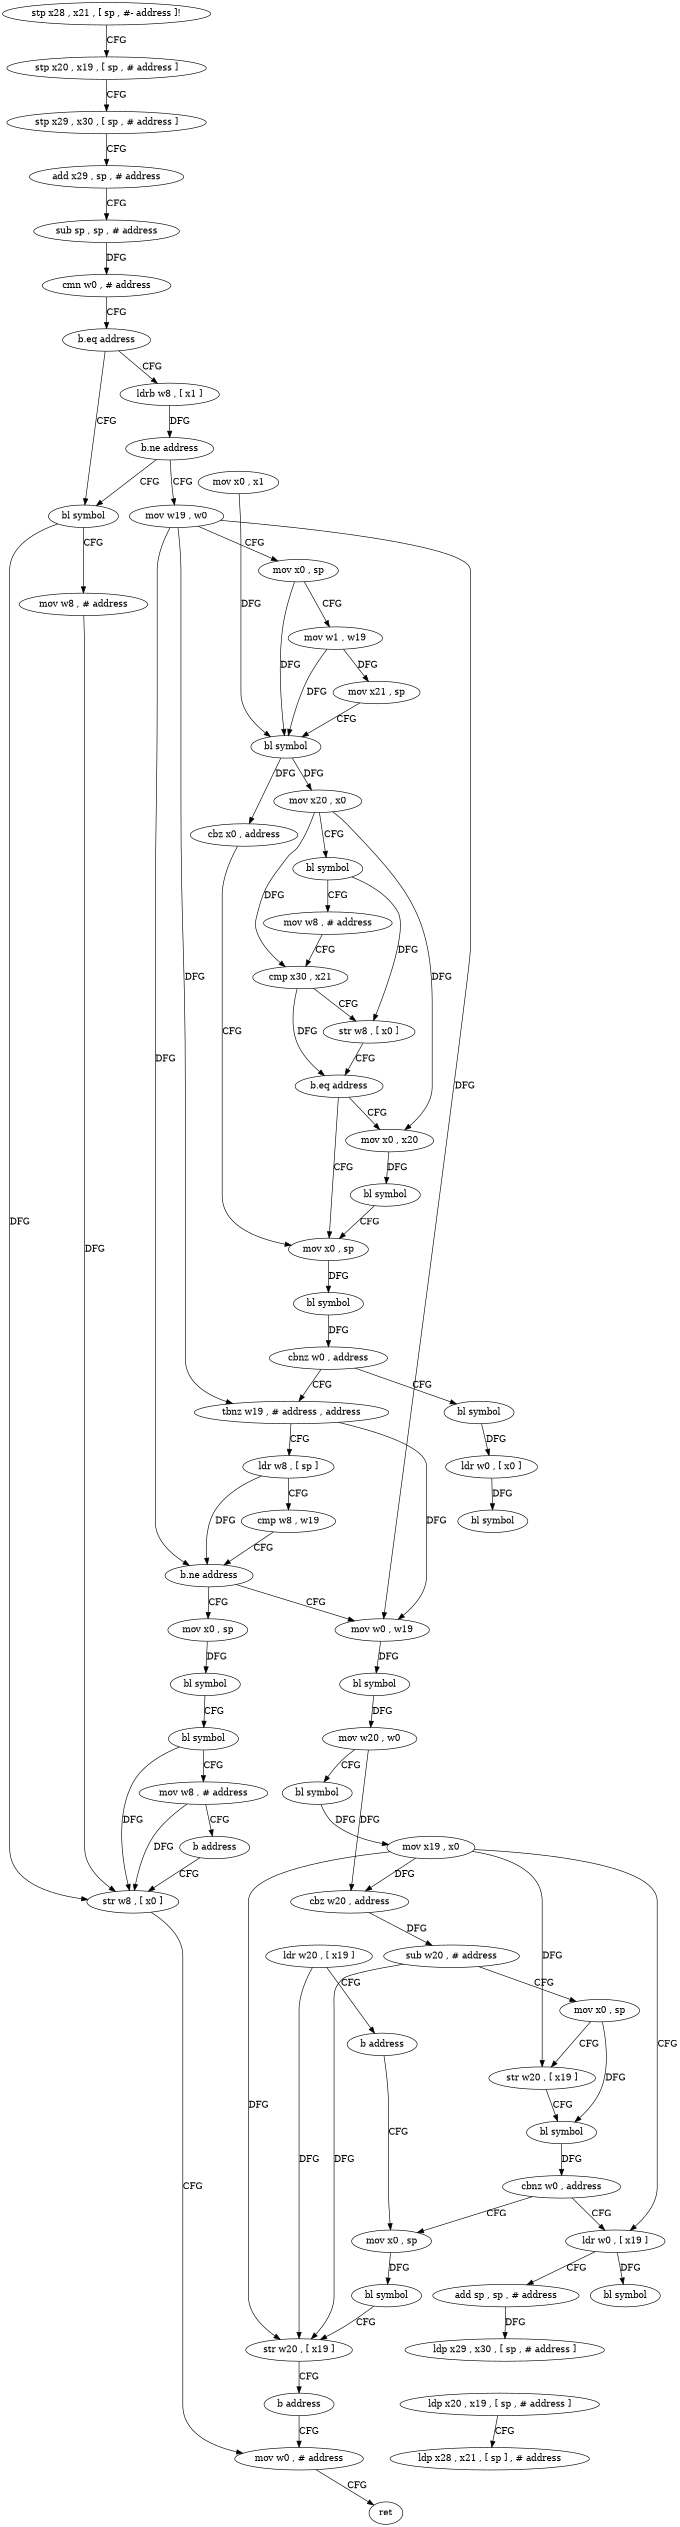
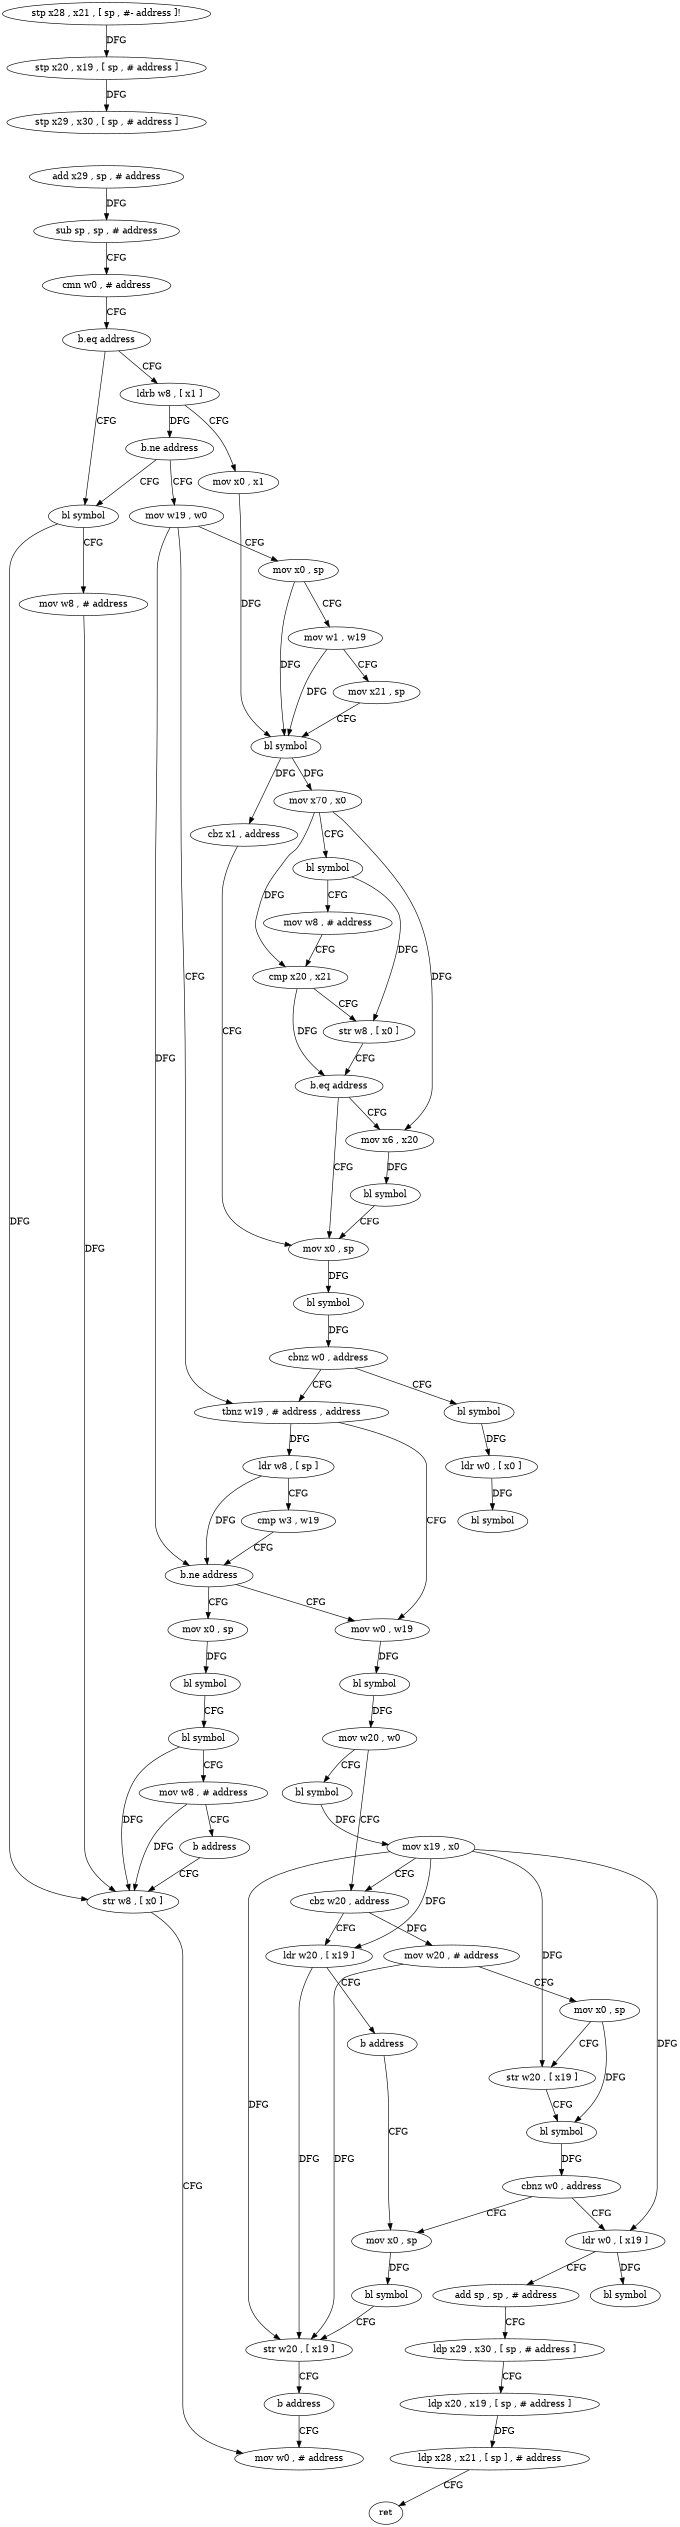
edge "stp x28 , x21 , [ sp , #- address ]!" -> "stp x20 , x19 , [ sp , # address ]": label "CFG" -> "DFG"
edge "stp x20 , x19 , [ sp , # address ]" -> "stp x29 , x30 , [ sp , # address ]": label "CFG" -> "DFG"
edge "stp x29 , x30 , [ sp , # address ]" -> "add x29 , sp , # address": removed, label "CFG"
edge "add x29 , sp , # address" -> "sub sp , sp , # address": label "CFG" -> "DFG"
edge "sub sp , sp , # address" -> "cmn w0 , # address": label "DFG" -> "CFG"
edge "ldrb w8 , [ x1 ]" -> "mov x0 , x1": added, label "CFG"
edge "mov w1 , w19" -> "mov x21 , sp": label "DFG" -> "CFG"
node "mov x20 , x0": label "mov x20 , x0" -> "mov x70 , x0"
node "cbz x0 , address": label "cbz x0 , address" -> "cbz x1 , address"
edge "mov w19 , w0" -> "mov w0 , w19": removed, label "DFG"
edge "mov w19 , w0" -> "tbnz w19 , # address , address": label "DFG" -> "CFG"
node "cmp x30 , x21": label "cmp x30 , x21" -> "cmp x20 , x21"
node "mov x0 , x20": label "mov x0 , x20" -> "mov x6 , x20"
edge "tbnz w19 , # address , address" -> "ldr w8 , [ sp ]": label "CFG" -> "DFG"
node "cmp w8 , w19": label "cmp w8 , w19" -> "cmp w3 , w19"
edge "tbnz w19 , # address , address" -> "mov w0 , w19": label "DFG" -> "CFG"
edge "mov w20 , w0" -> "cbz w20 , address": label "DFG" -> "CFG"
edge "mov x19 , x0" -> "cbz w20 , address": label "DFG" -> "CFG"
edge "mov x19 , x0" -> "ldr w20 , [ x19 ]": added, label "DFG"
edge "cbz w20 , address" -> "ldr w20 , [ x19 ]": added, label "CFG"
node "sub w20 , # address": label "sub w20 , # address" -> "mov w20 , # address"
edge "mov x19 , x0" -> "ldr w0 , [ x19 ]": label "CFG" -> "DFG"
edge "add sp , sp , # address" -> "ldp x29 , x30 , [ sp , # address ]": label "DFG" -> "CFG"
edge "ldp x29 , x30 , [ sp , # address ]" -> "ldp x20 , x19 , [ sp , # address ]": added, label "CFG"
edge "ldp x20 , x19 , [ sp , # address ]" -> "ldp x28 , x21 , [ sp ] , # address": label "CFG" -> "DFG"
edge "mov w0 , # address" -> "ret": now "ldp x28 , x21 , [ sp ] , # address" -> "ret"
